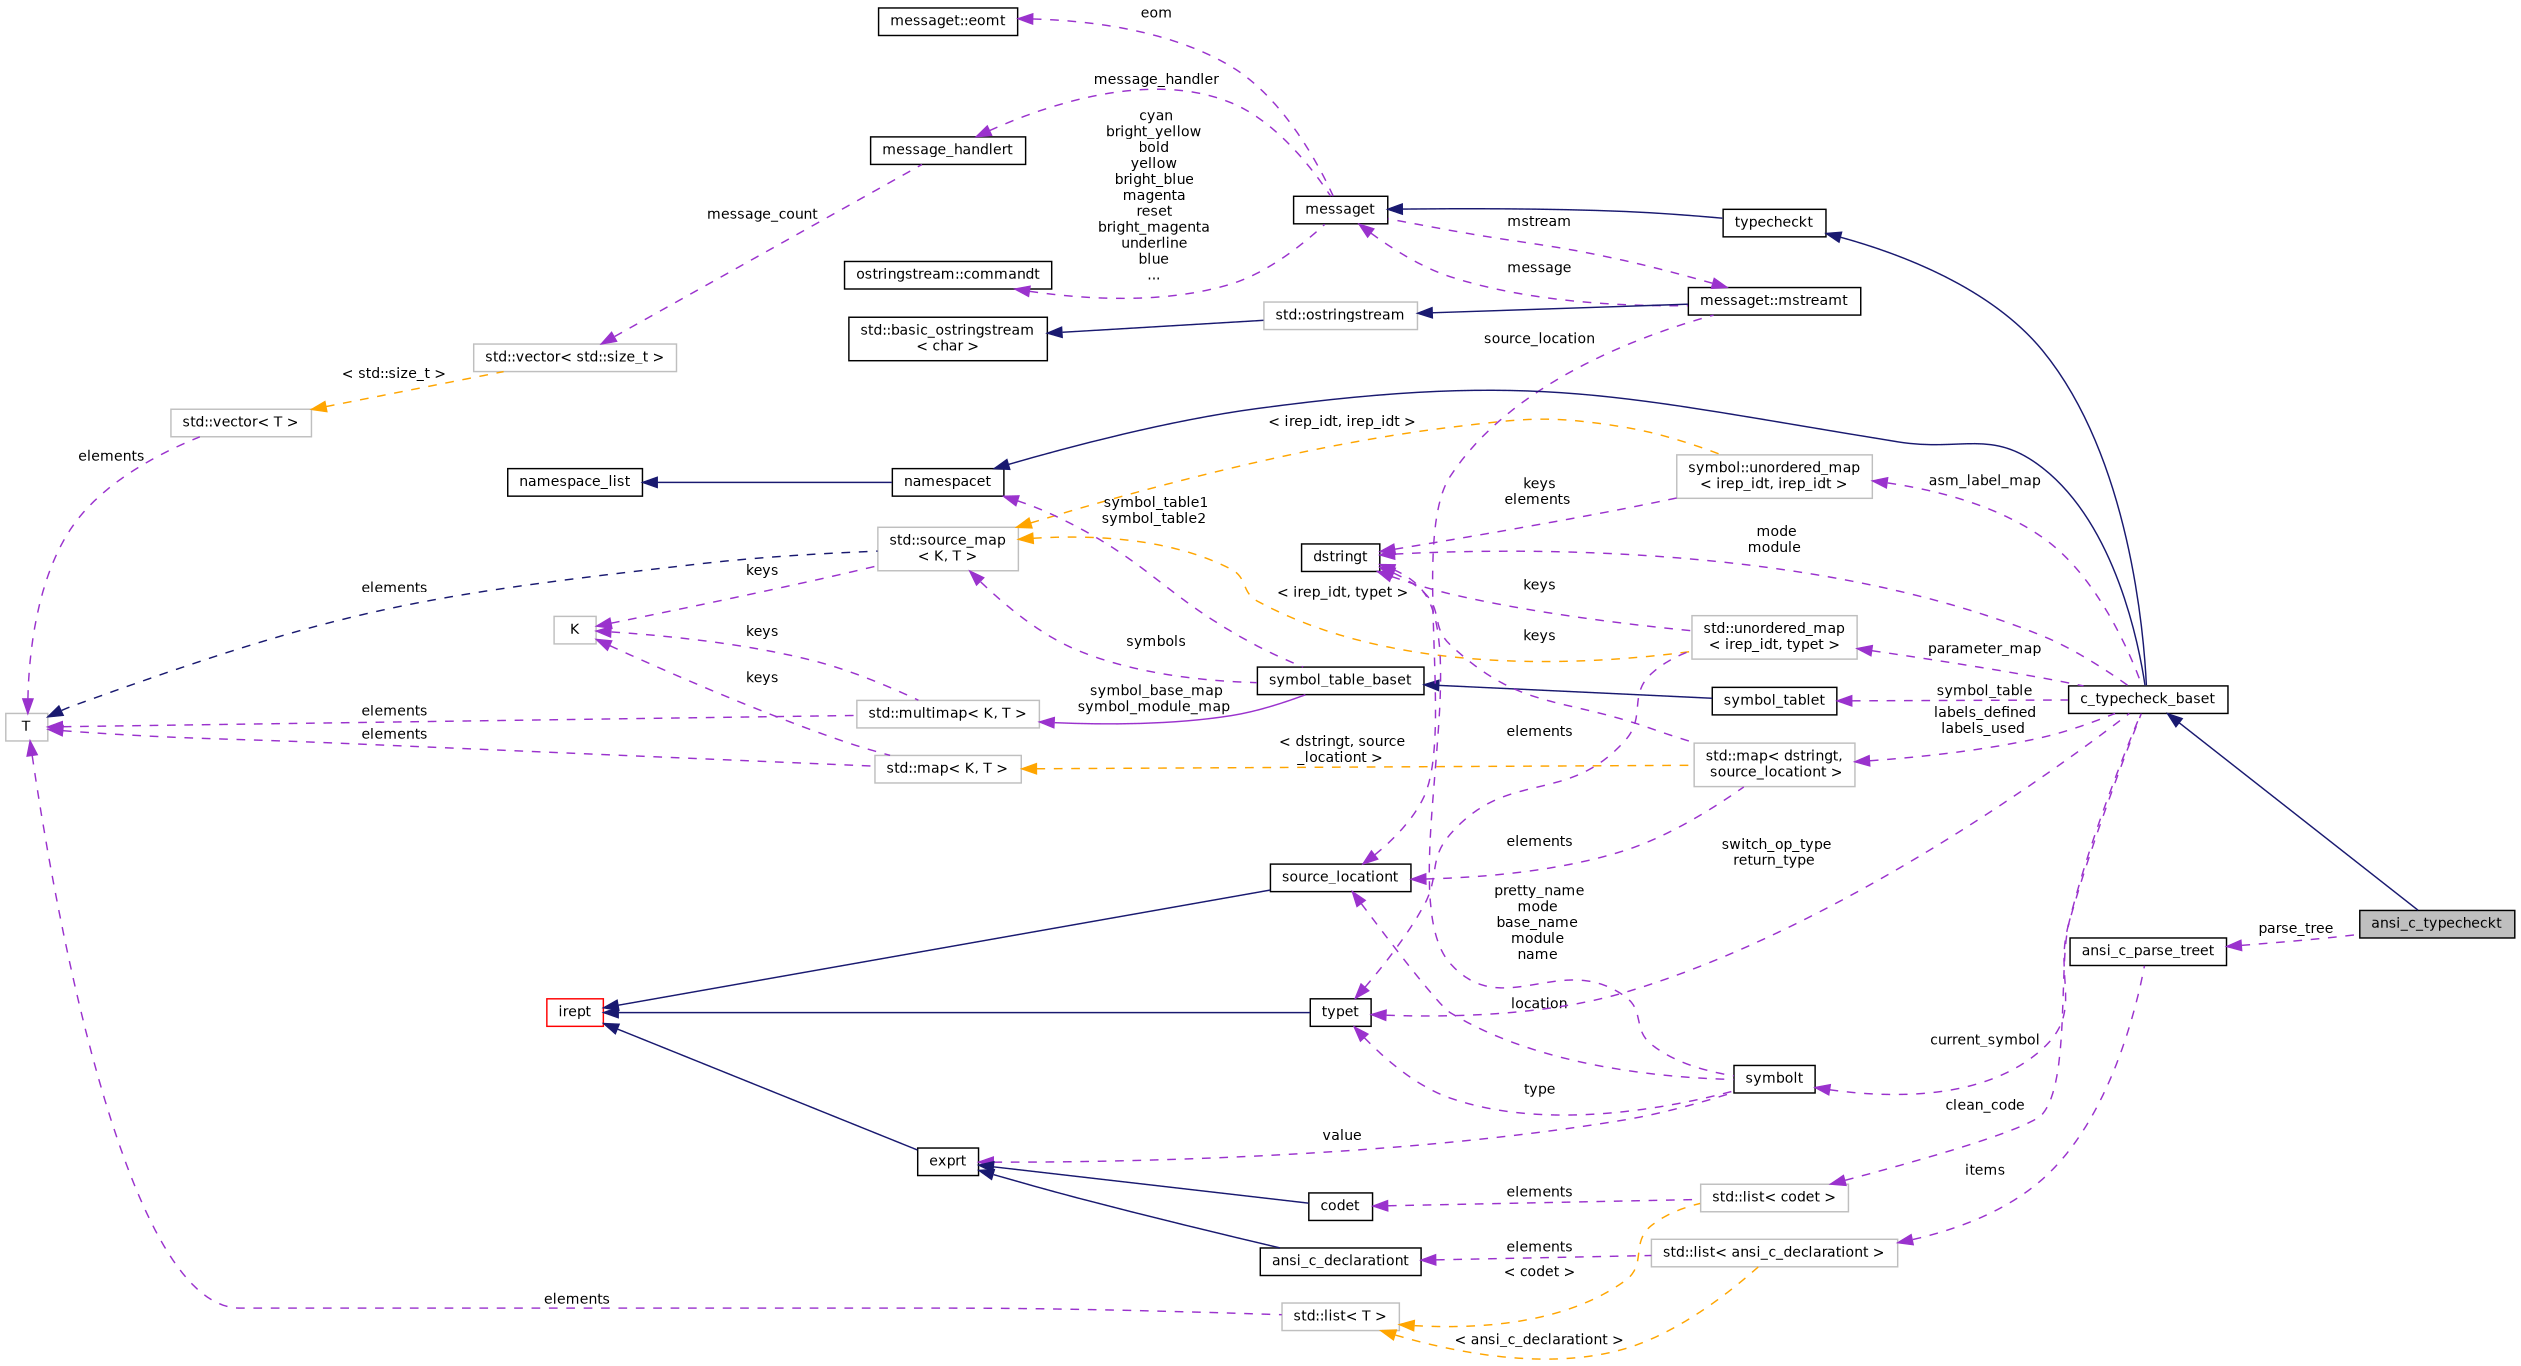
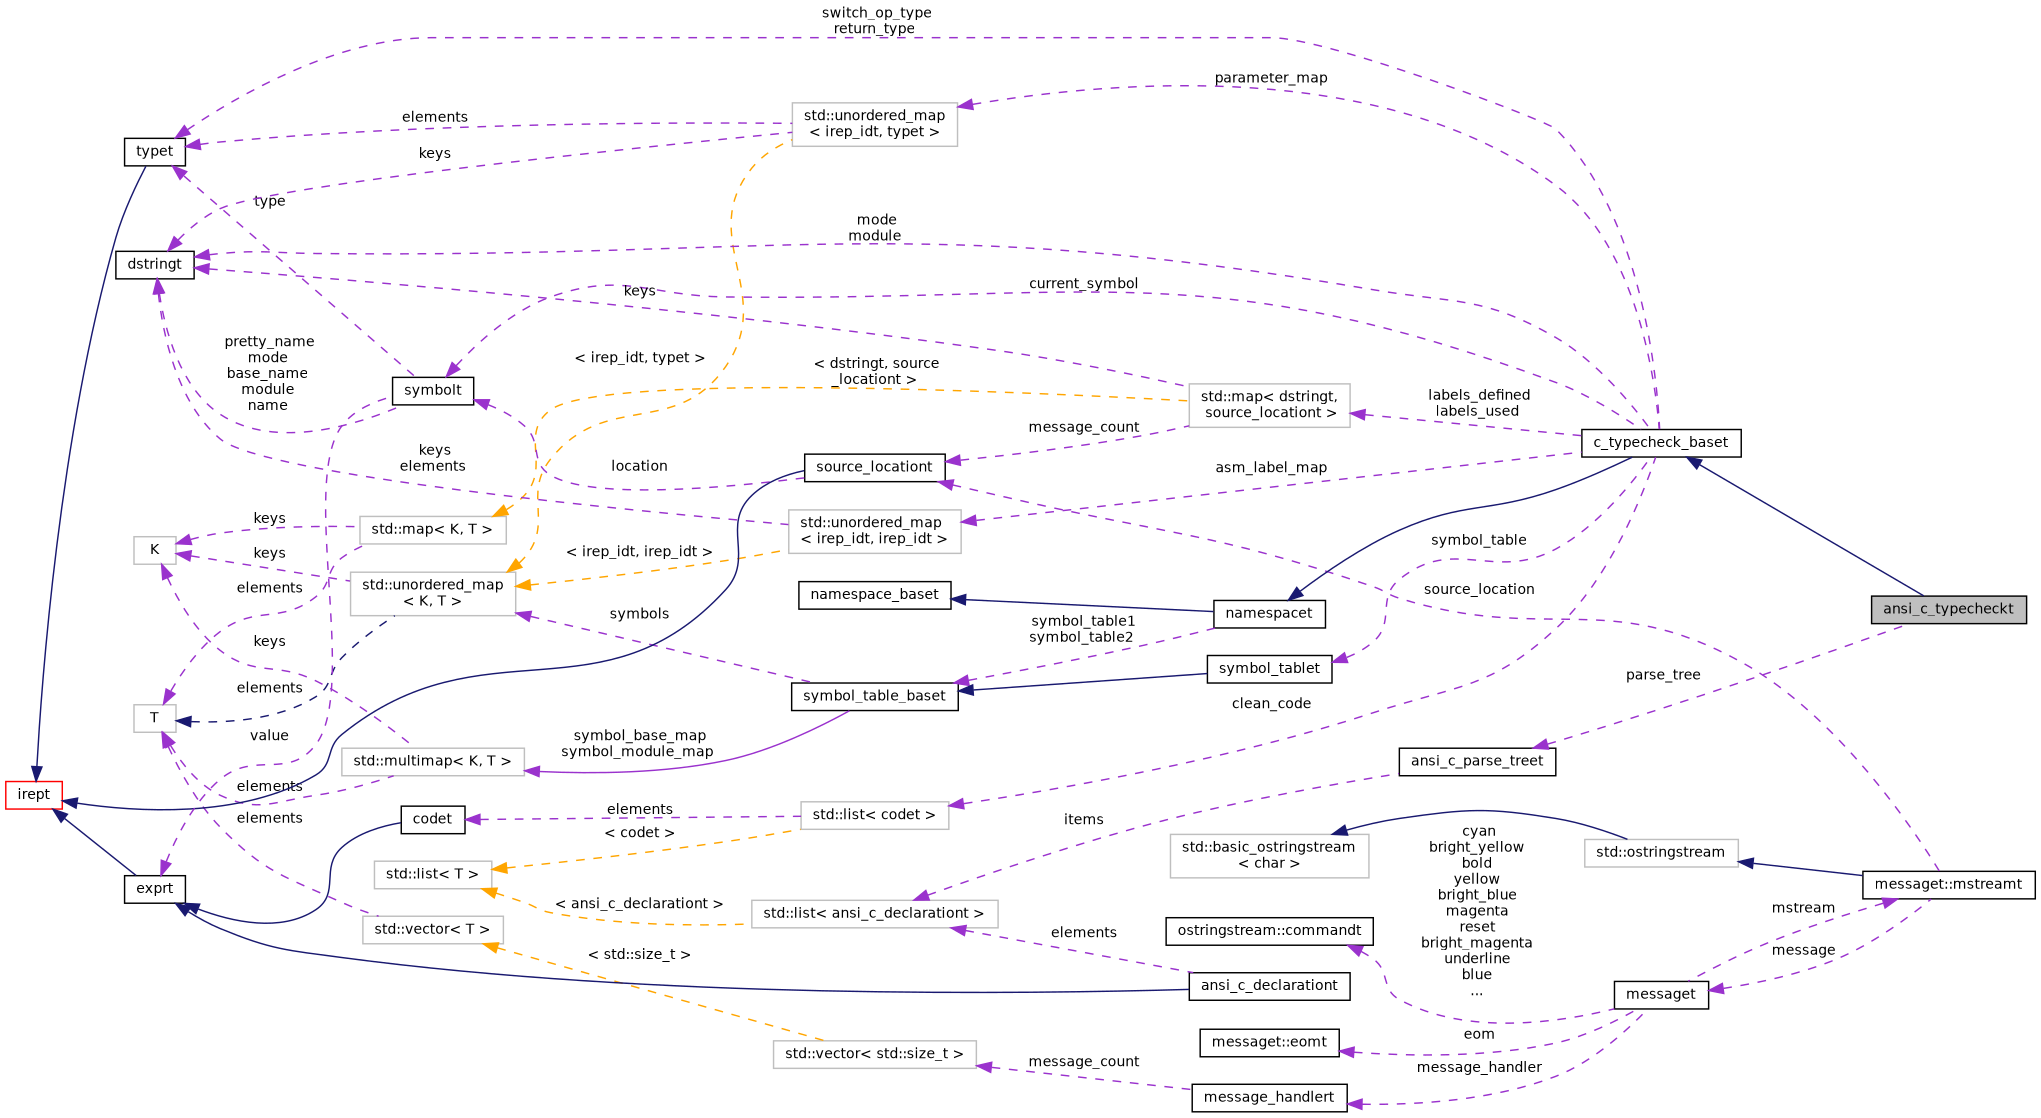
node "typecheckt": removed
node "std::basic_ostringstream < char >": color black -> grey75
node "symbol::unordered_map < irep_idt, irep_idt >": label "symbol::unordered_map < irep_idt, irep_idt >" -> "std::unordered_map < irep_idt, irep_idt >"
node "namespace_list": label "namespace_list" -> "namespace_baset"
node "std::source_map < K, T >": label "std::source_map < K, T >" -> "std::unordered_map < K, T >"
edge "symbol_table_baset" -> "namespacet": reversed
edge "std::map< dstringt, source_locationt >" -> "source_locationt": label " elements" -> " message_count"
edge "symbolt" -> "source_locationt": reversed
edge "std::list< ansi_c_declarationt >" -> "ansi_c_declarationt": reversed
edge "std::list< T >" -> "T": removed, label "elements"
